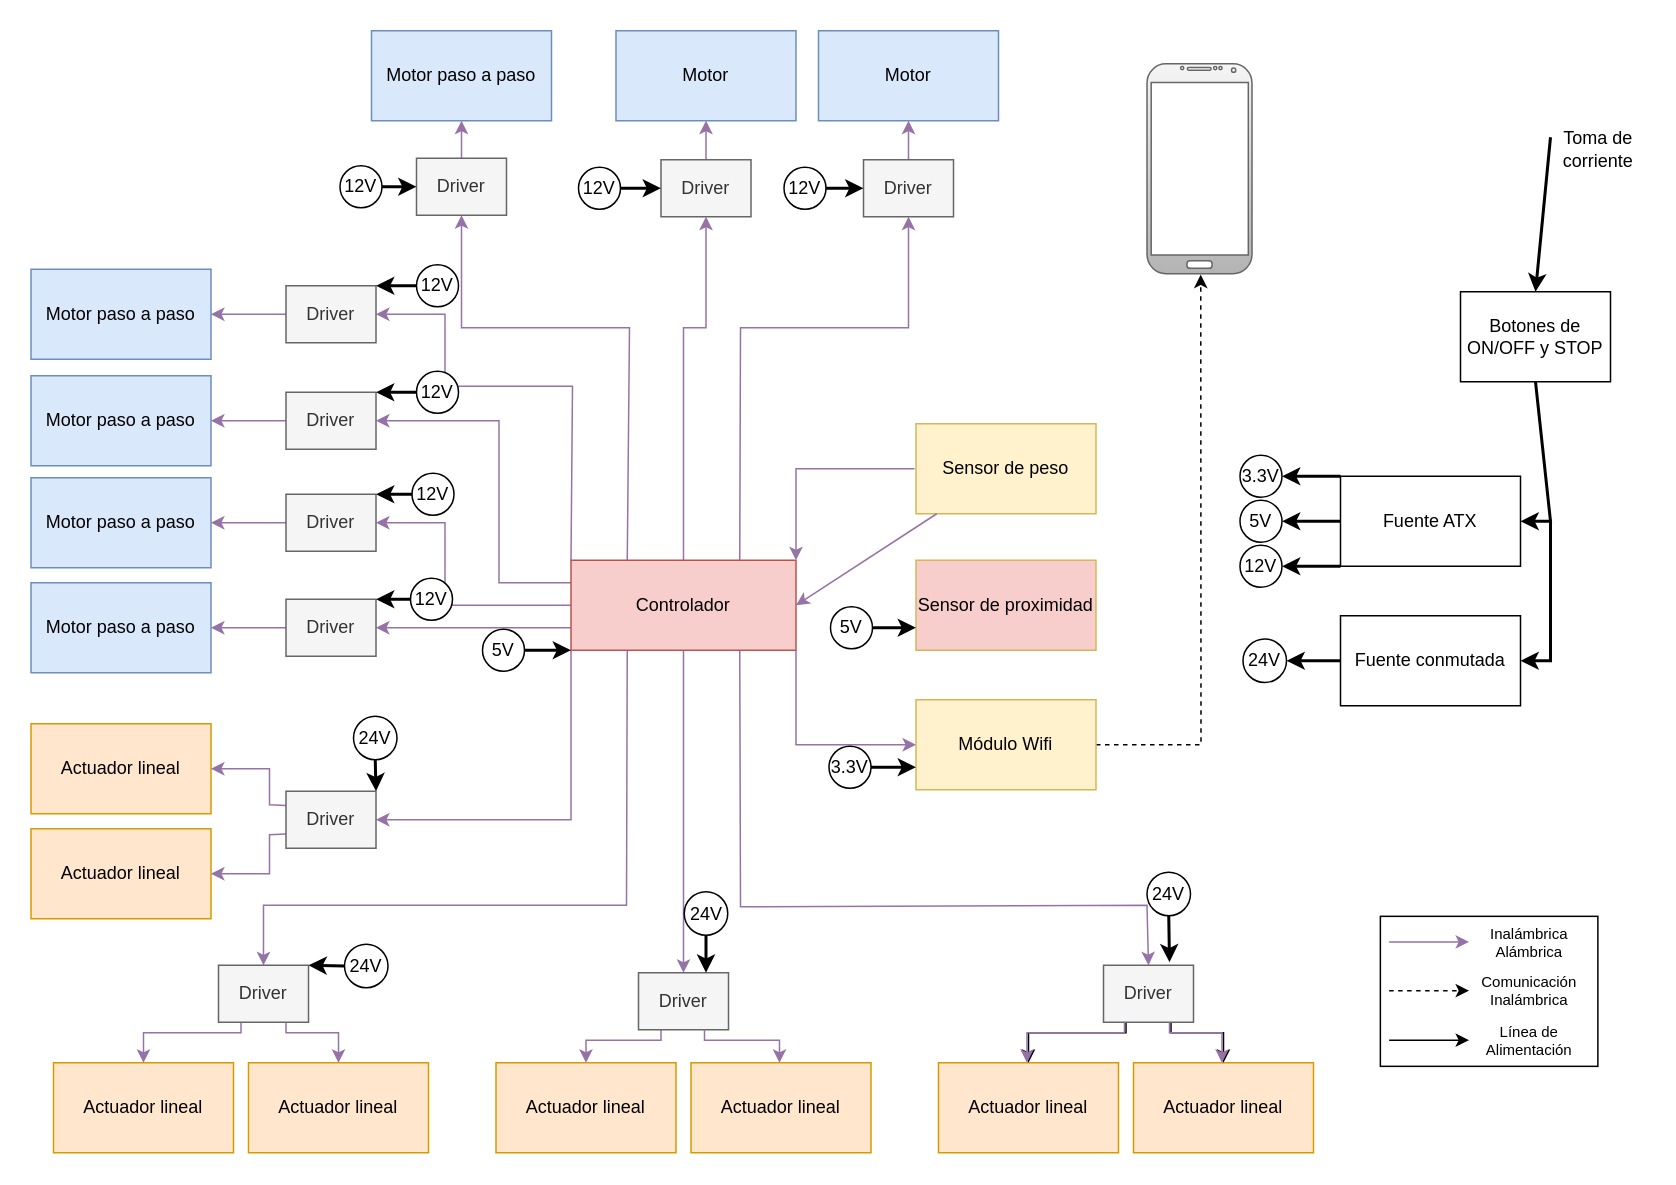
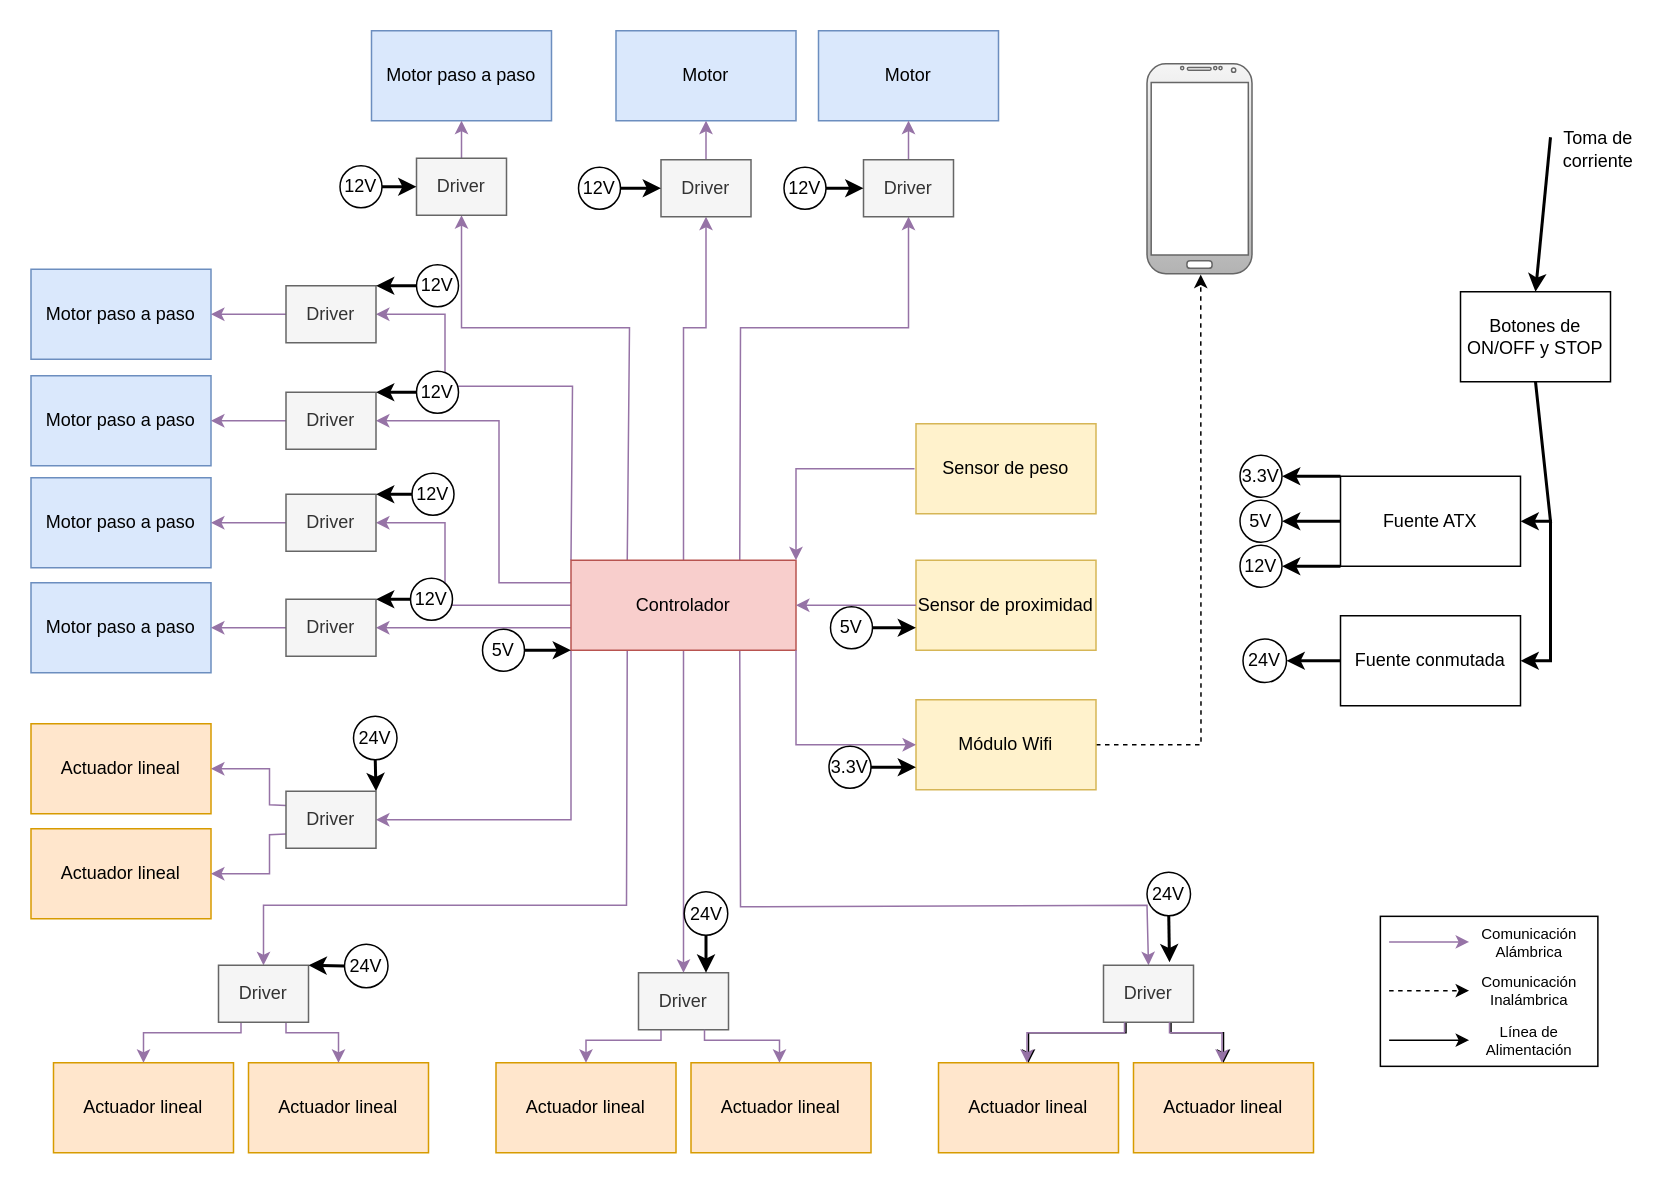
edge "Sensor de peso" -> "Controlador": now "Sensor de proximidad" -> "Controlador"
node "Sensor de proximidad": fillcolor #f8cecc -> #fff2cc
node "Inalámbrica Alámbrica": label "Inalámbrica Alámbrica" -> "Comunicación Alámbrica"
